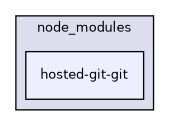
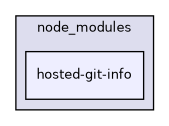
node "hosted-git-git": label "hosted-git-git" -> "hosted-git-info"
